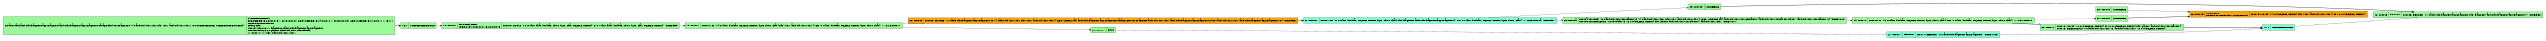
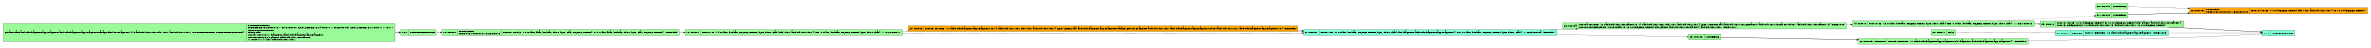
edge "17: ?" -> "22: 0x0009": reversed
node "18: 0x0000": text "INVOKE_START" -> "LOOP_START"
edge "19: 0x0001" -> "28: 0x0017": now "19: 0x0001" -> "21: 0x0007"
